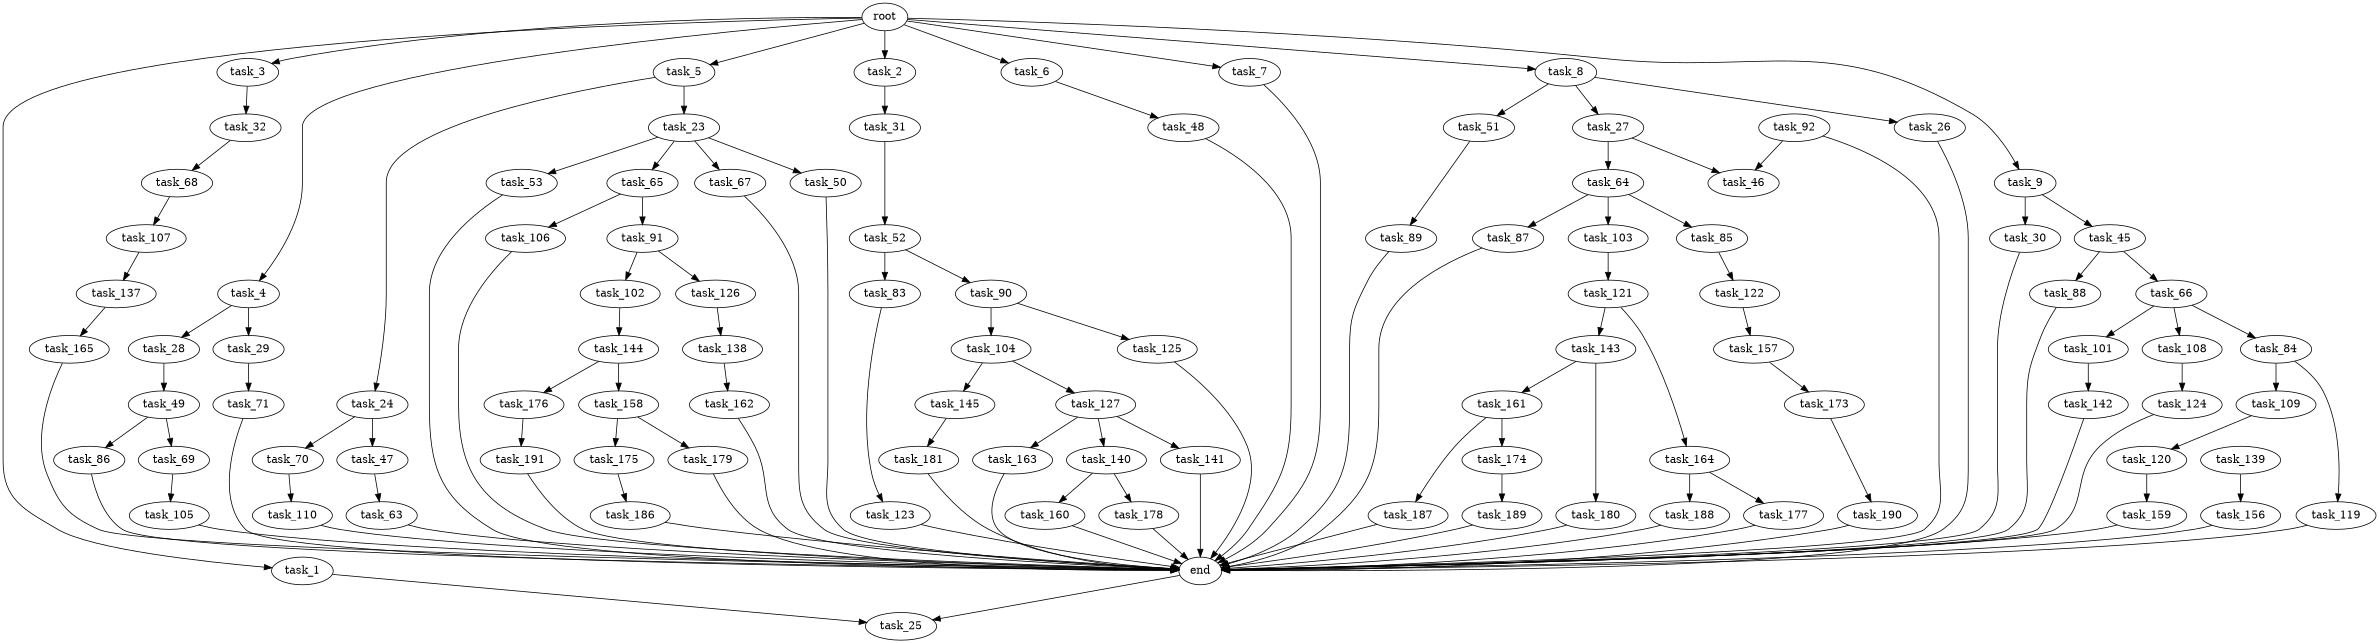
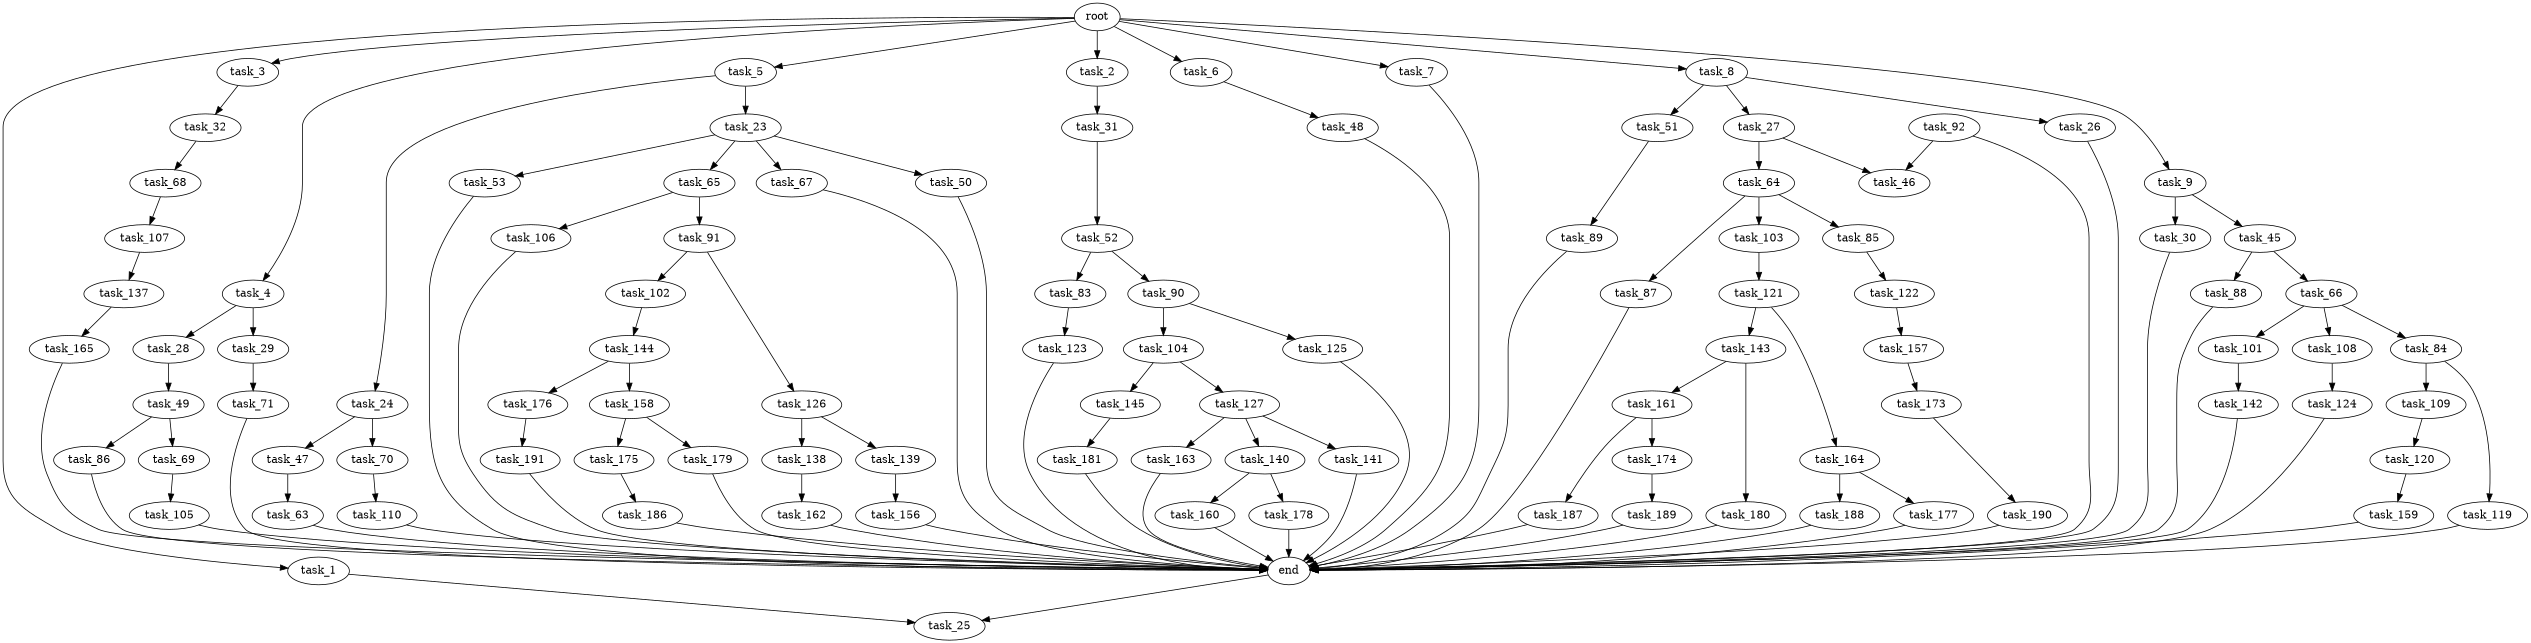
edge "task_126" -> "task_139": added
